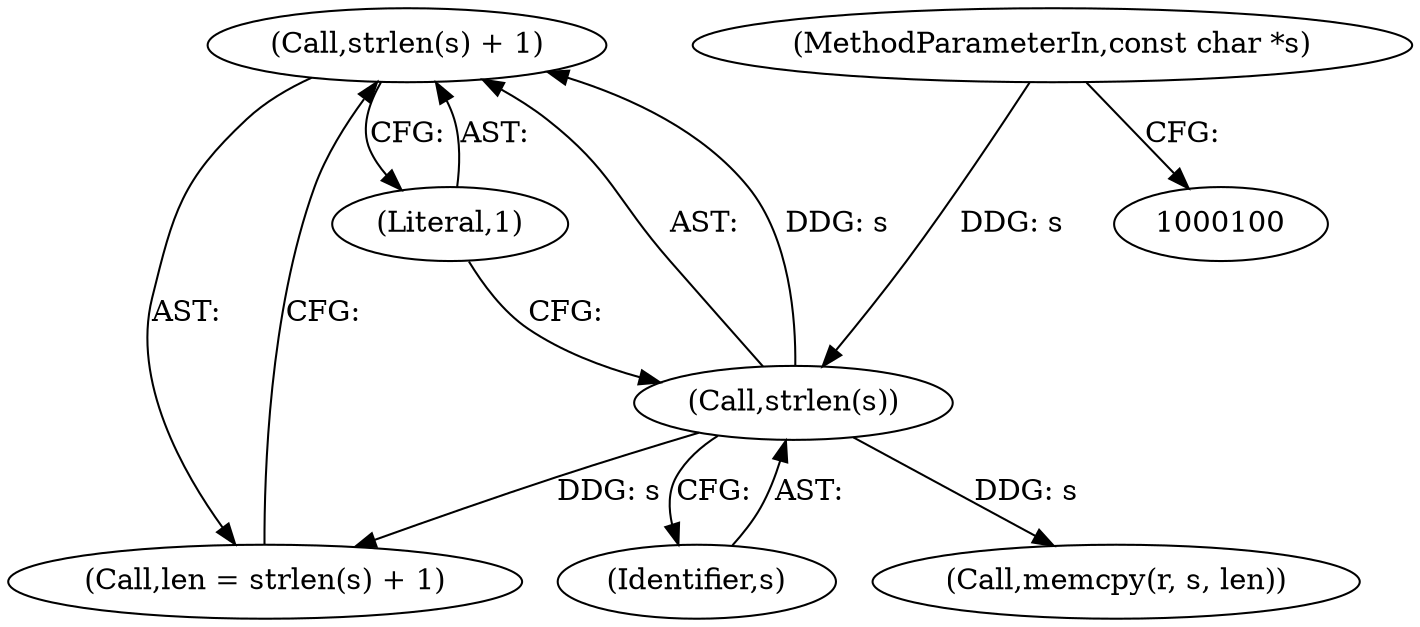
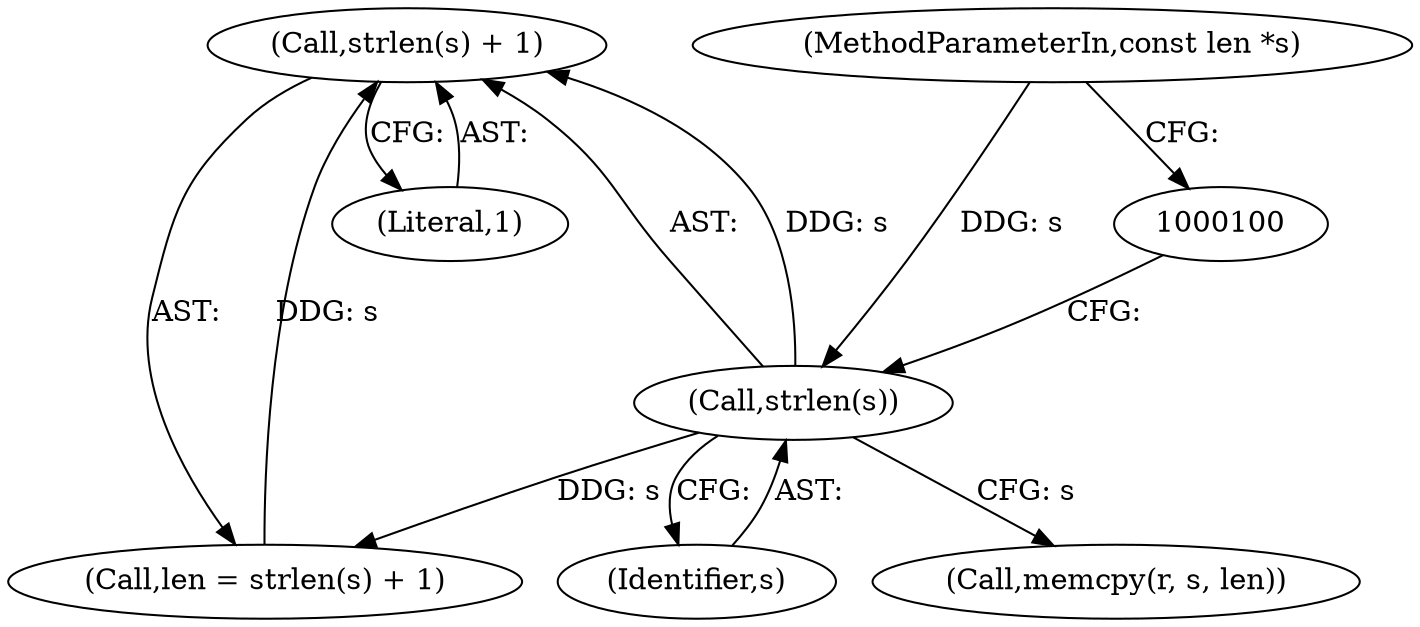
node "(MethodParameterIn,const char *s)": label "(MethodParameterIn,const char *s)" -> "(MethodParameterIn,const len *s)"
edge "(Call,len = strlen(s) + 1)" -> "(Call,strlen(s) + 1)": label "CFG: " -> "DDG: s"
edge "(Literal,1)" -> "(Call,strlen(s))": now "1000100" -> "(Call,strlen(s))"
edge "(Call,strlen(s))" -> "(Call,memcpy(r, s, len))": label "DDG: s" -> "CFG: s"
